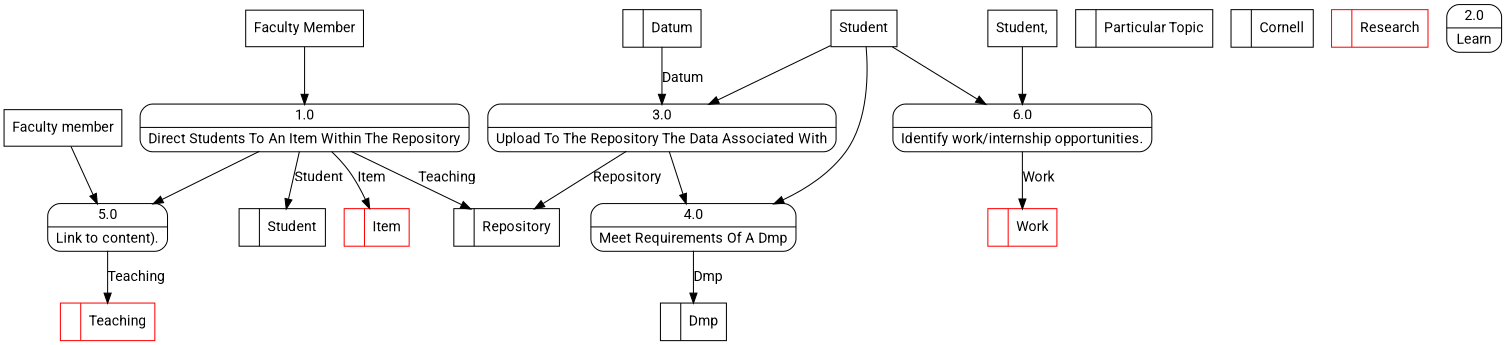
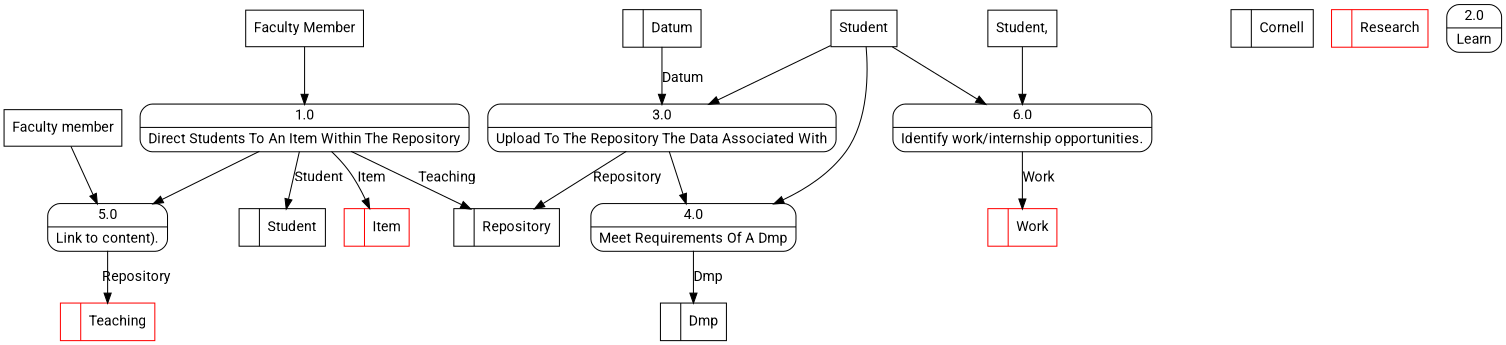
node "Particular Topic": removed
edge "5.0" -> "Teaching": label "Teaching" -> "Repository"
